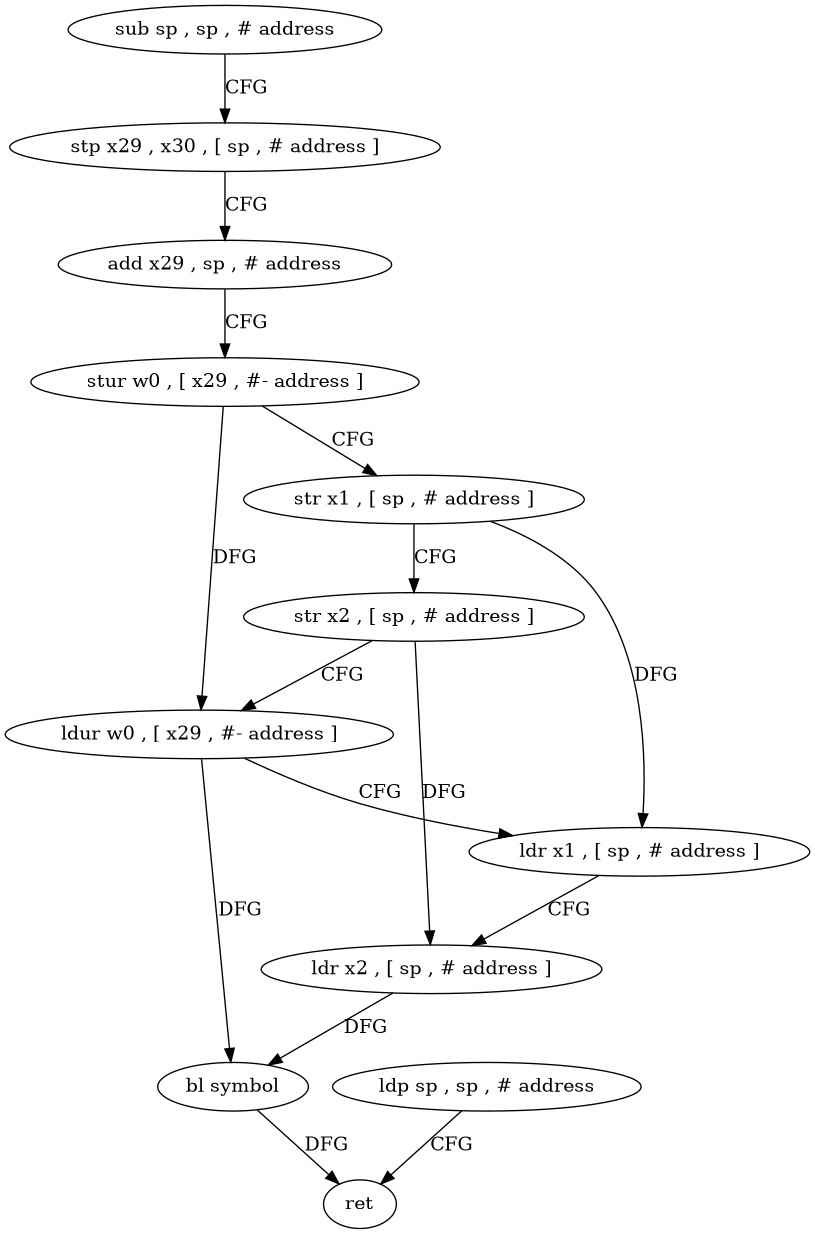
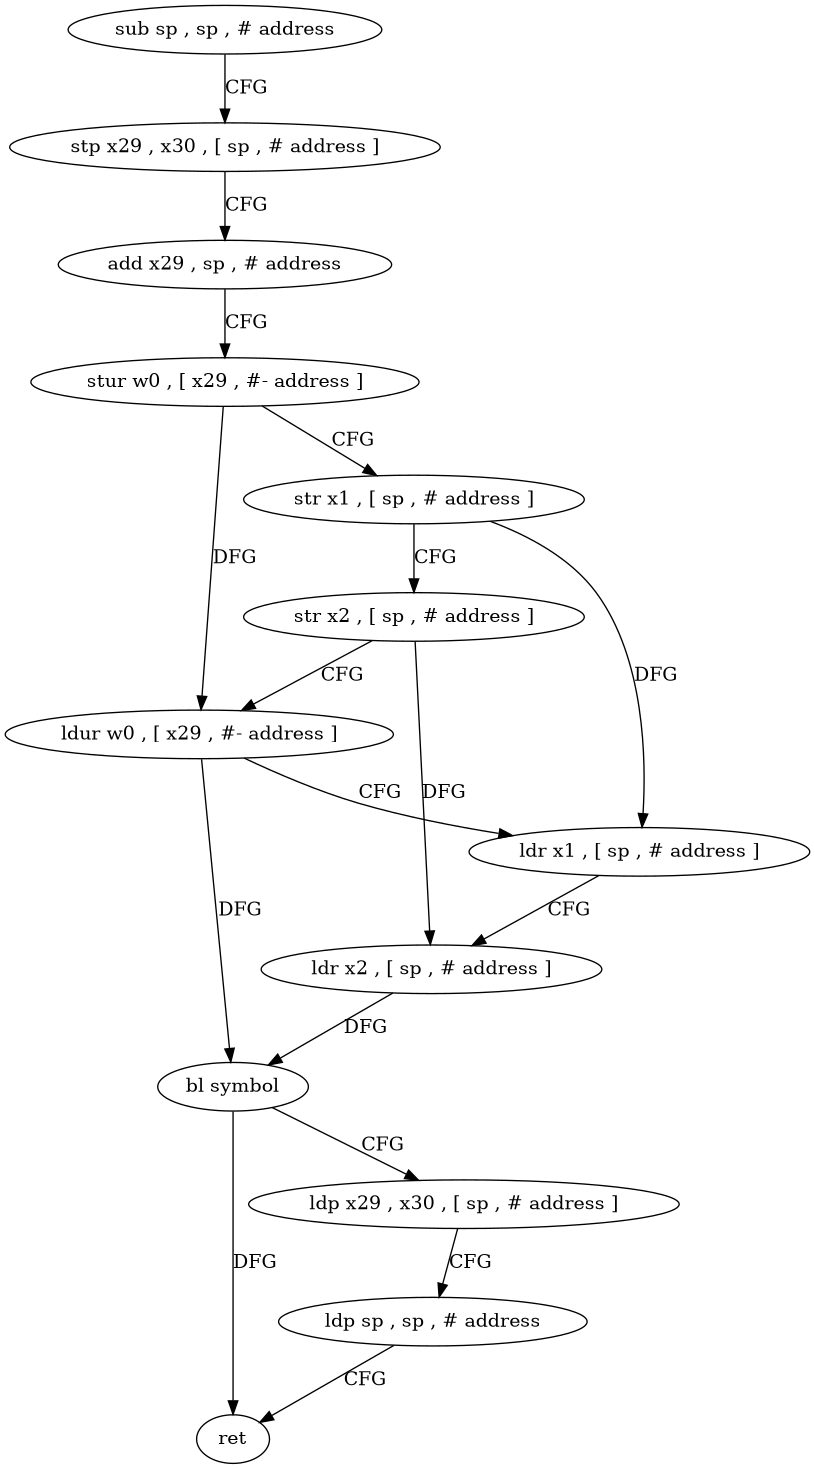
node "ldp x29 , x30 , [ sp , # address ]": added
